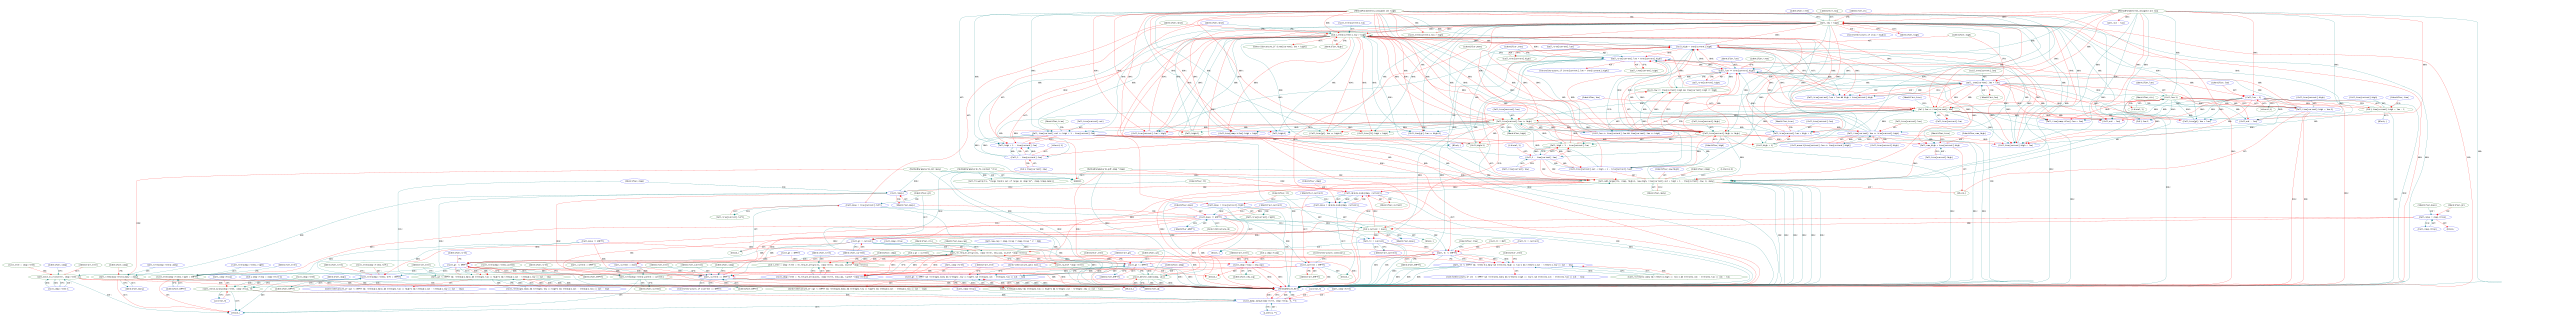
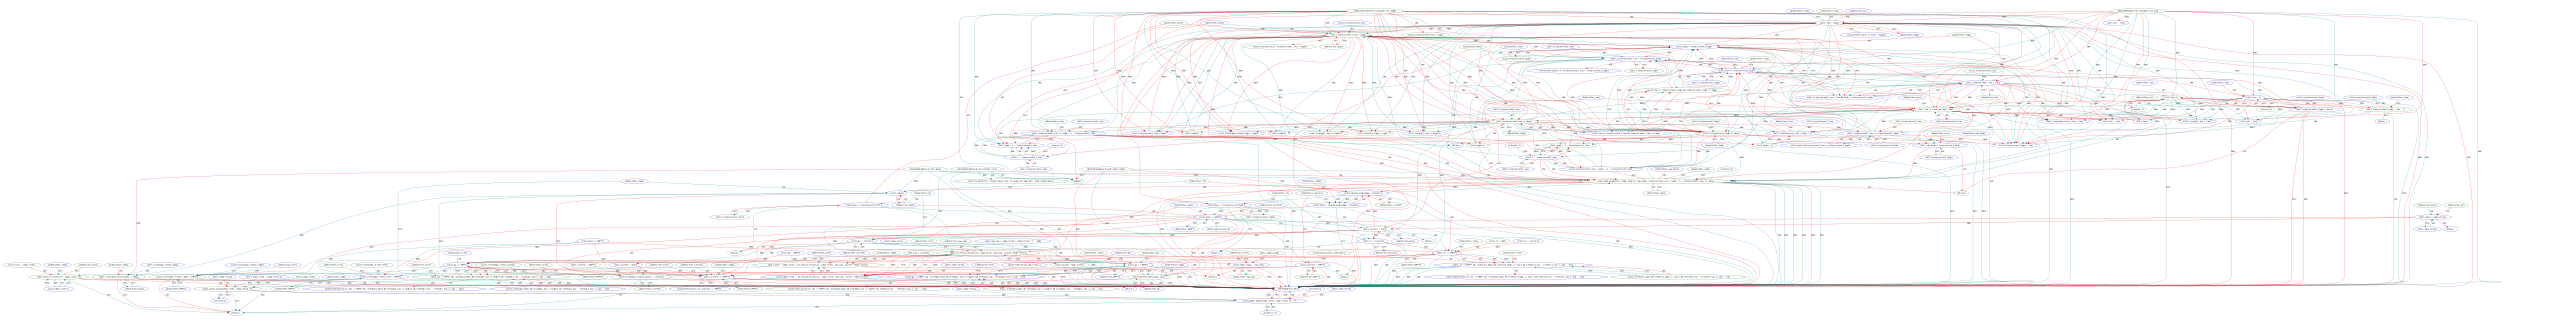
edge "(Call,tree[current].low <= tree[current].high)" -> "(Call,low <= tree[current].high)": color teal -> red
